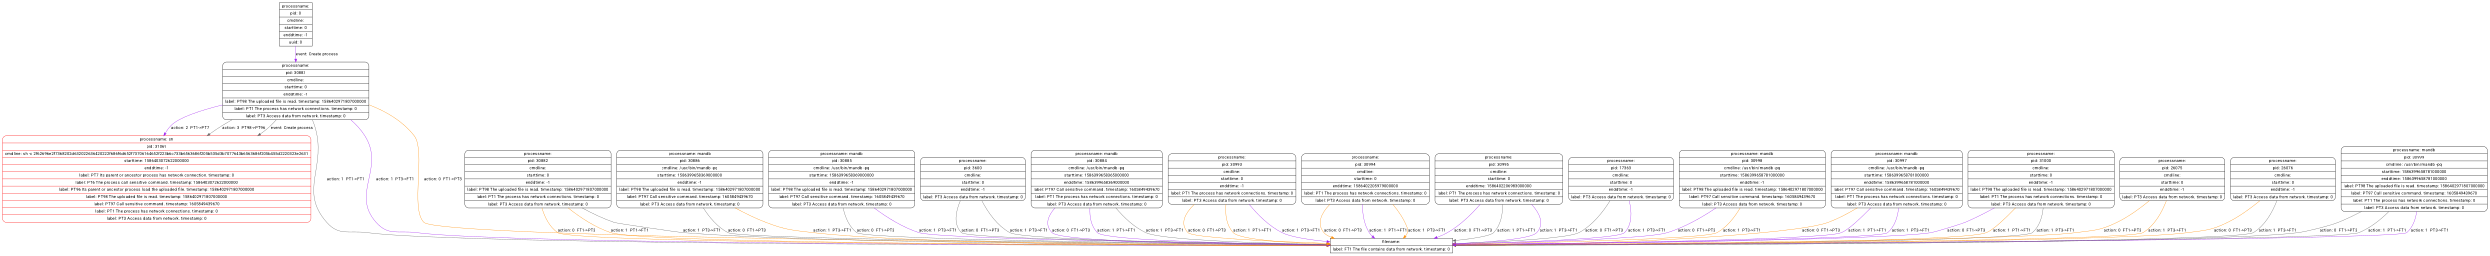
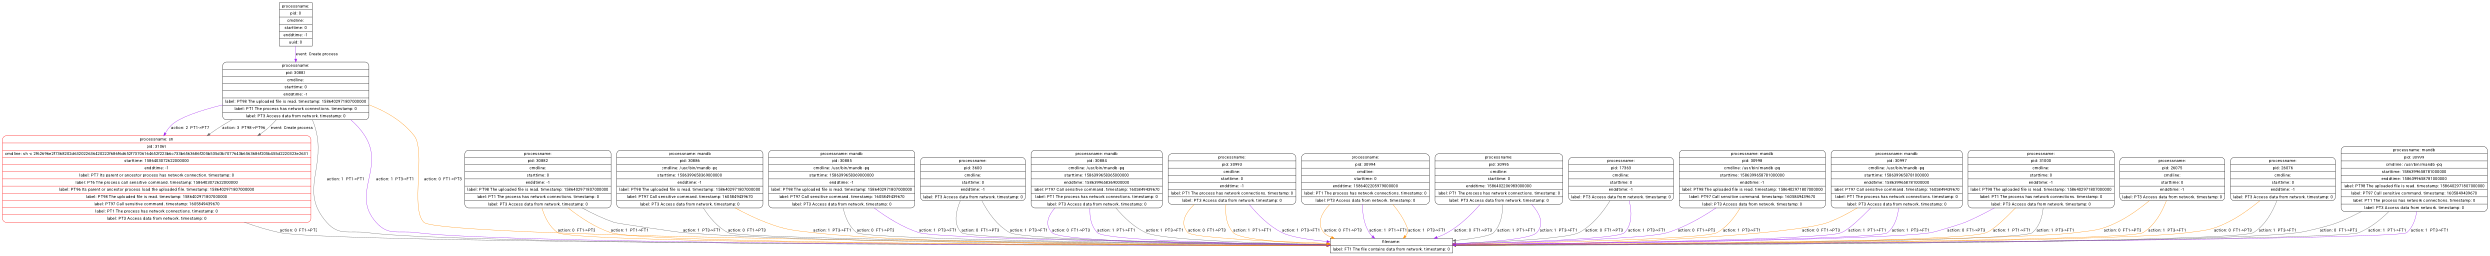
edge "processname: sh" -> "filename:": added, label "action: 0  FT1->PT3"
